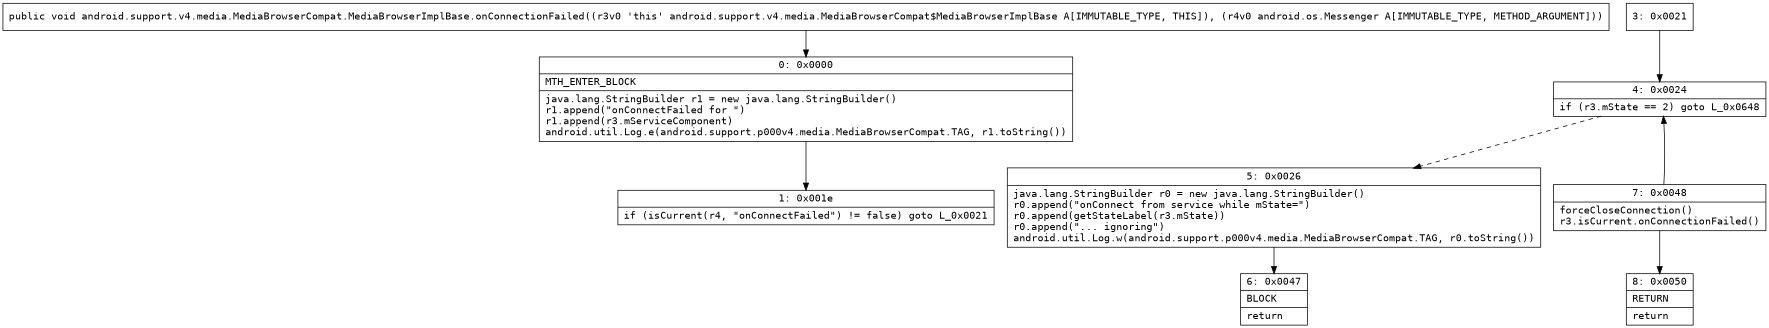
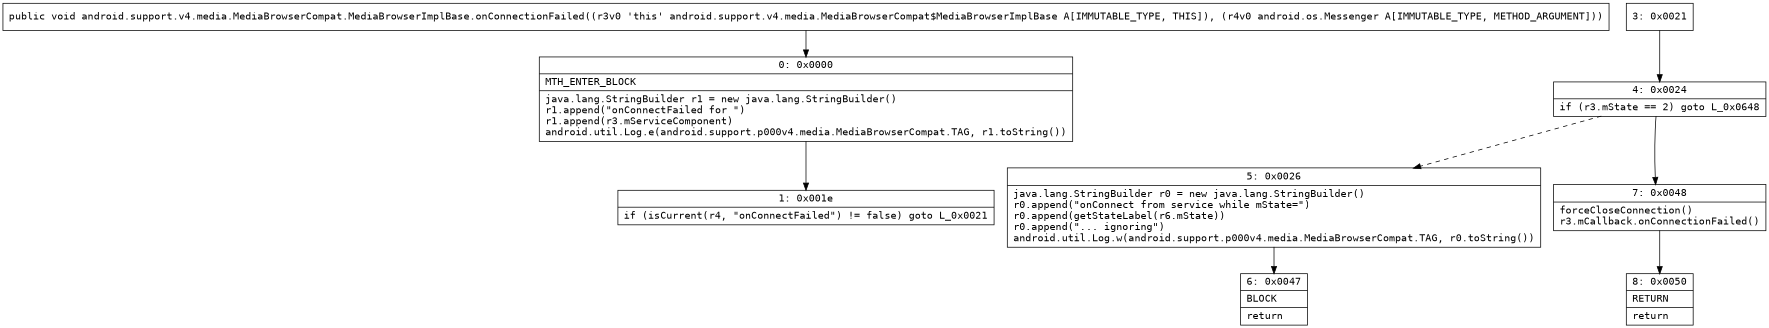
edge "7: 0x0048" -> "4: 0x0024": reversed
node "5: 0x0026": text "r0.append(getStateLabel(r3.mState))" -> "r0.append(getStateLabel(r6.mState))"
node "7: 0x0048": text "r3.isCurrent.onConnectionFailed()" -> "r3.mCallback.onConnectionFailed()"
